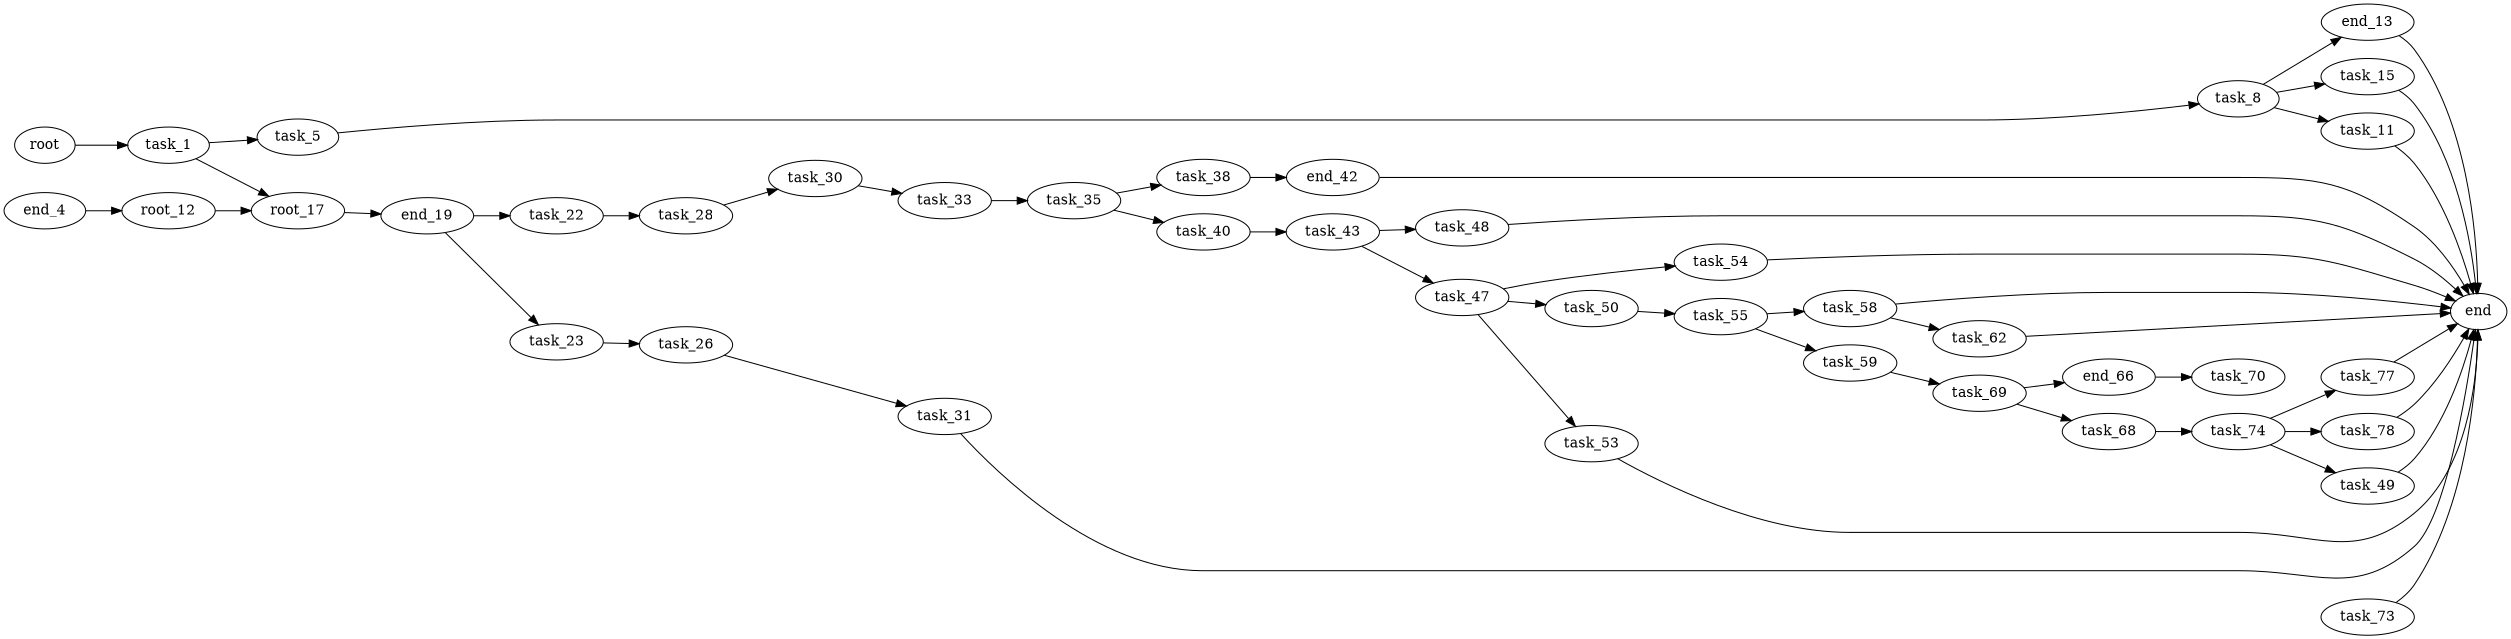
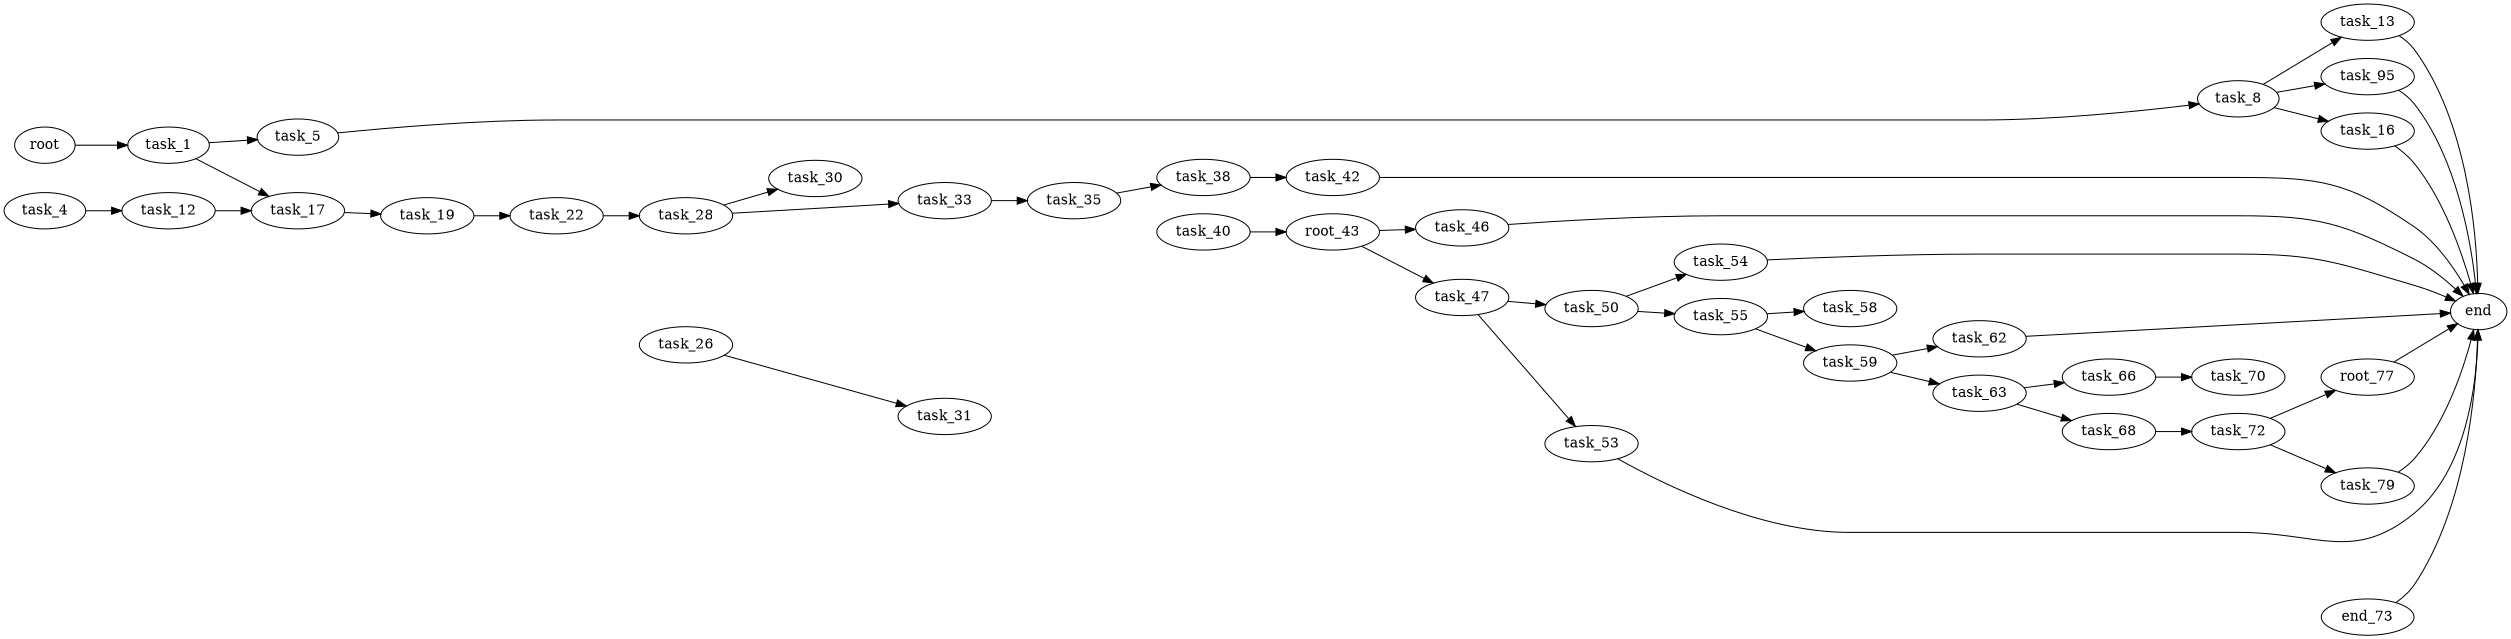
node "end_13": label "end_13" -> "task_13"
node "task_15": label "task_15" -> "task_95"
node "task_11": label "task_11" -> "task_16"
node "end_42": label "end_42" -> "task_42"
edge "task_30" -> "task_33": now "task_28" -> "task_33"
node "end_4": label "end_4" -> "task_4"
node "root_12": label "root_12" -> "task_12"
node "root_17": label "root_17" -> "task_17"
edge "task_35" -> "task_40": removed
node "end_19": label "end_19" -> "task_19"
node "task_48": label "task_48" -> "task_46"
node "task_43": label "task_43" -> "root_43"
edge "task_47" -> "task_54": now "task_50" -> "task_54"
edge "task_58" -> "end": removed
edge "task_58" -> "task_62": now "task_59" -> "task_62"
node "task_23": removed
node "end_66": label "end_66" -> "task_66"
node "task_77": label "task_77" -> "root_77"
node "task_69": label "task_69" -> "task_63"
node "task_74": label "task_74" -> "task_72"
node "task_78": removed
node "task_49": label "task_49" -> "task_79"
edge "task_31" -> "end": removed
node "task_73": label "task_73" -> "end_73"
